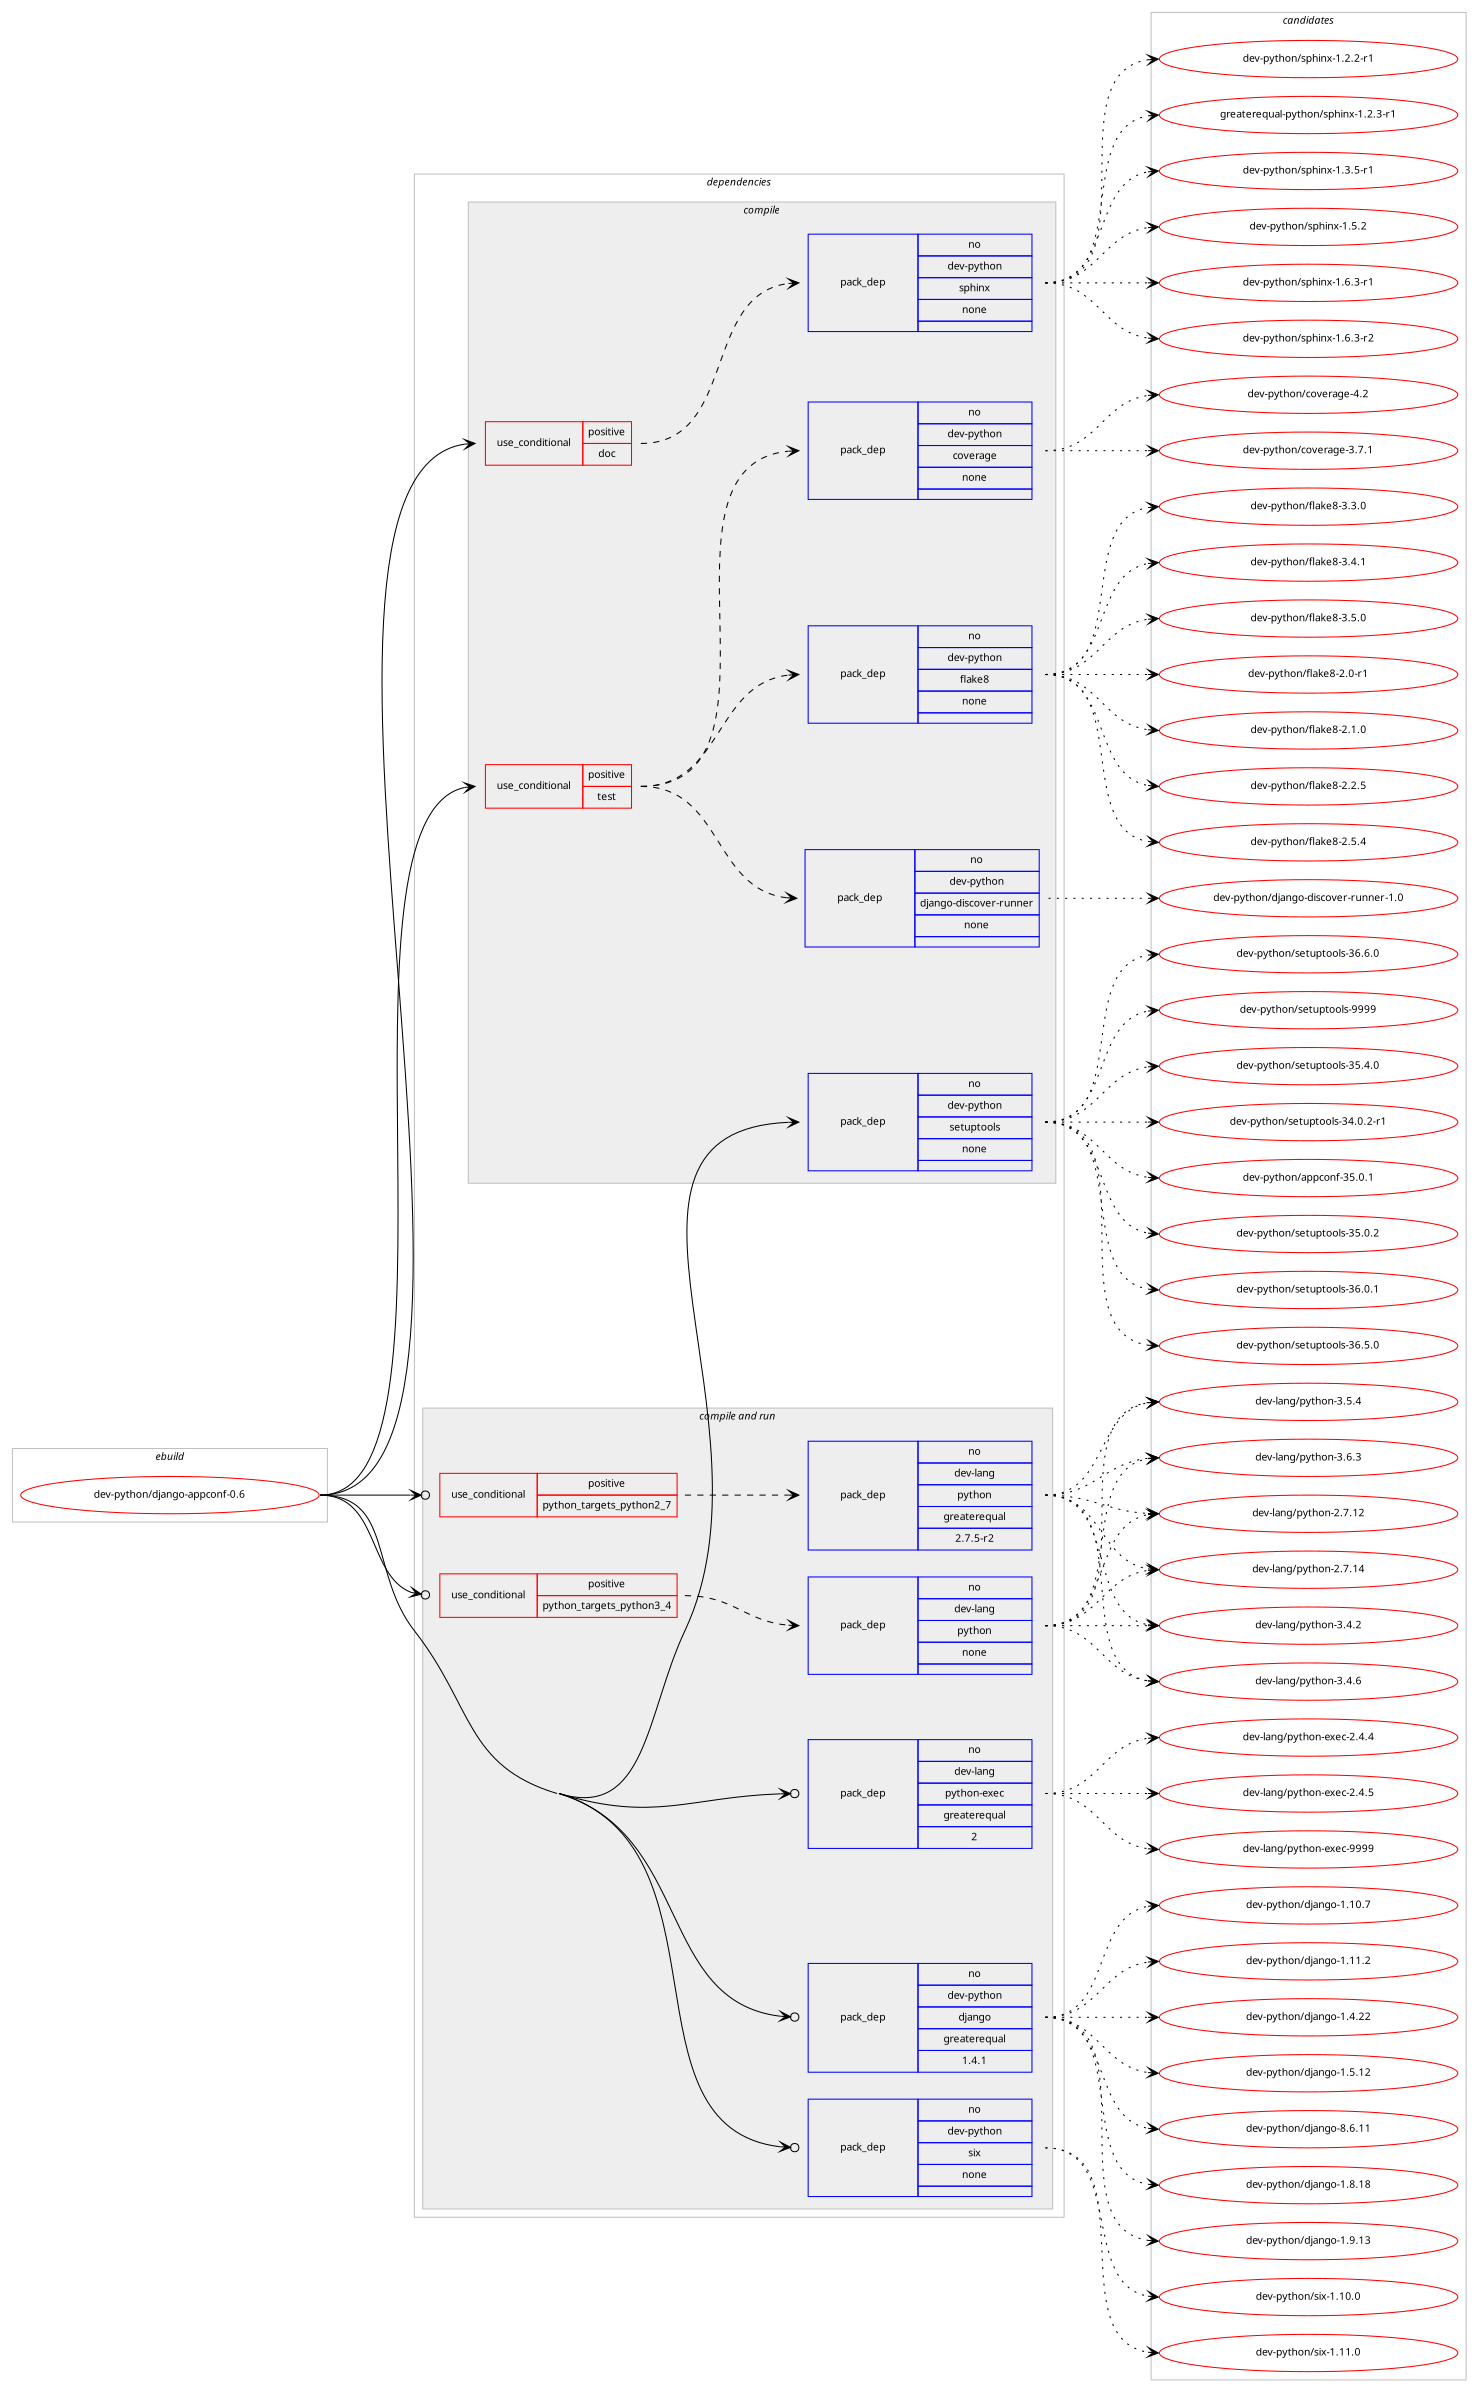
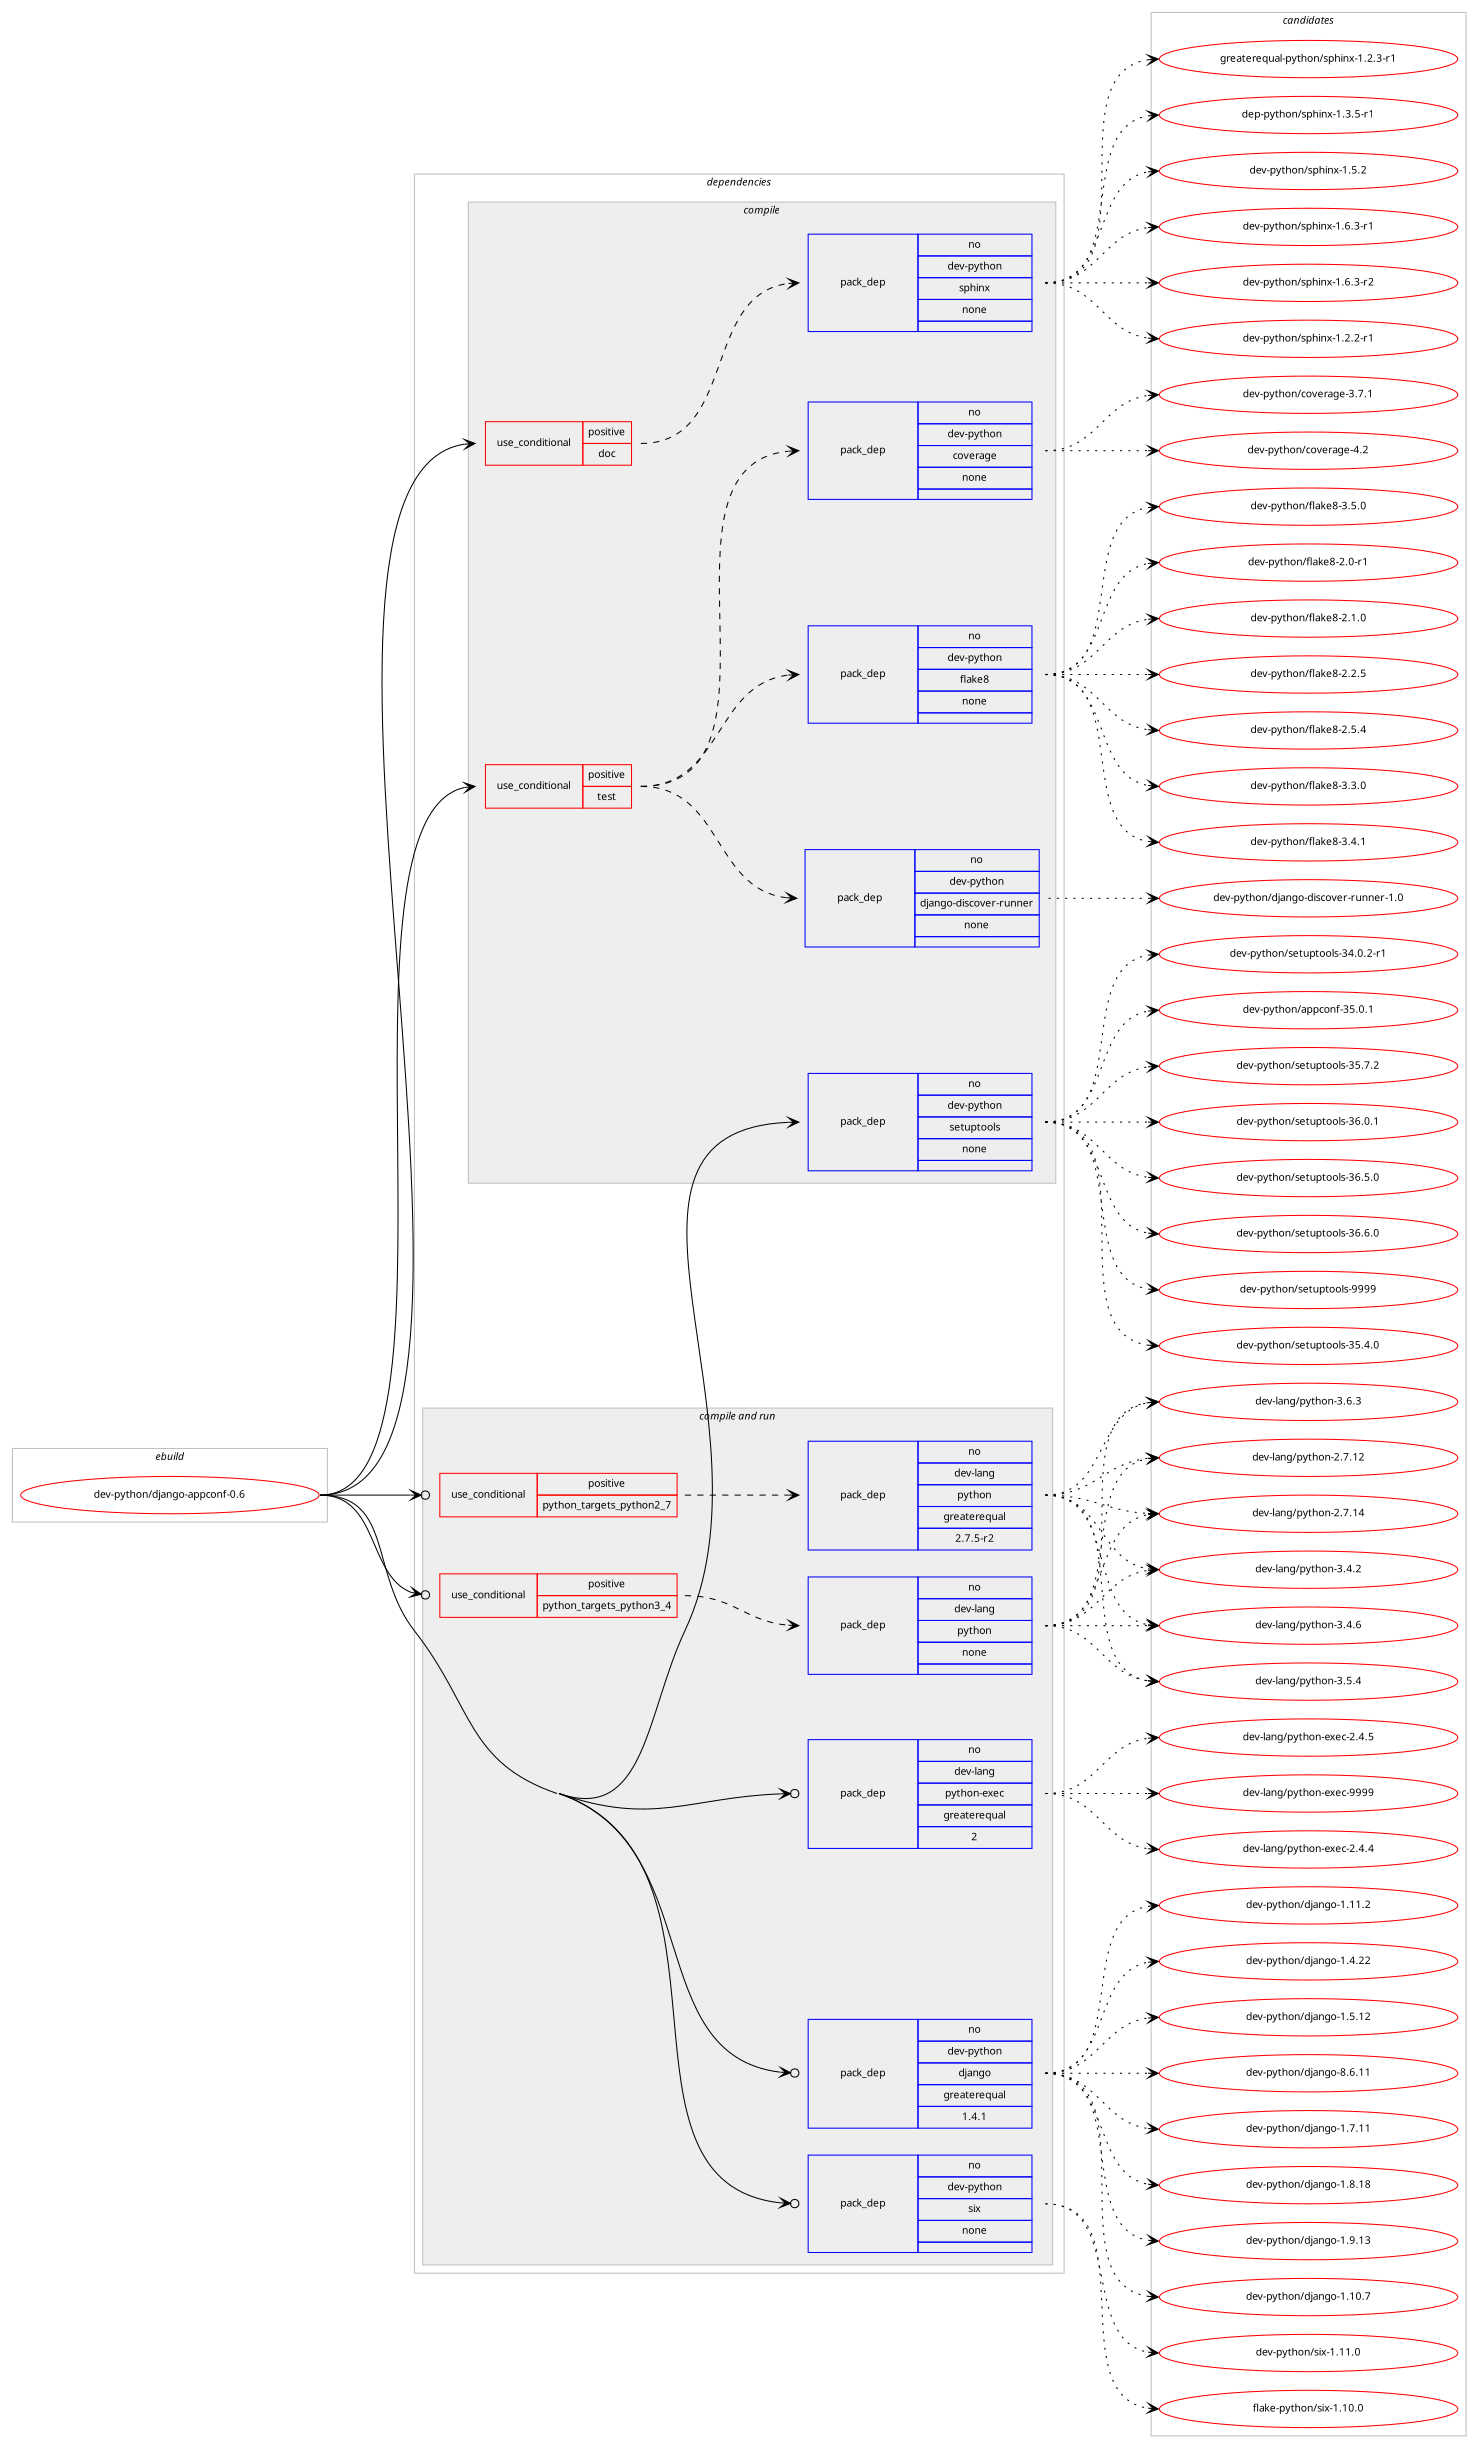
node "dev-python/sphinx-1.3.5-r1": label "dev-python/sphinx-1.3.5-r1" -> "dep-python/sphinx-1.3.5-r1"
node "dev-python/setuptools-35.0.2": label "dev-python/setuptools-35.0.2" -> "dev-python/setuptools-35.7.2"
node "dev-python/django-1.7.11": added
node "dev-python/six-1.10.0": label "dev-python/six-1.10.0" -> "flake-python/six-1.10.0"
